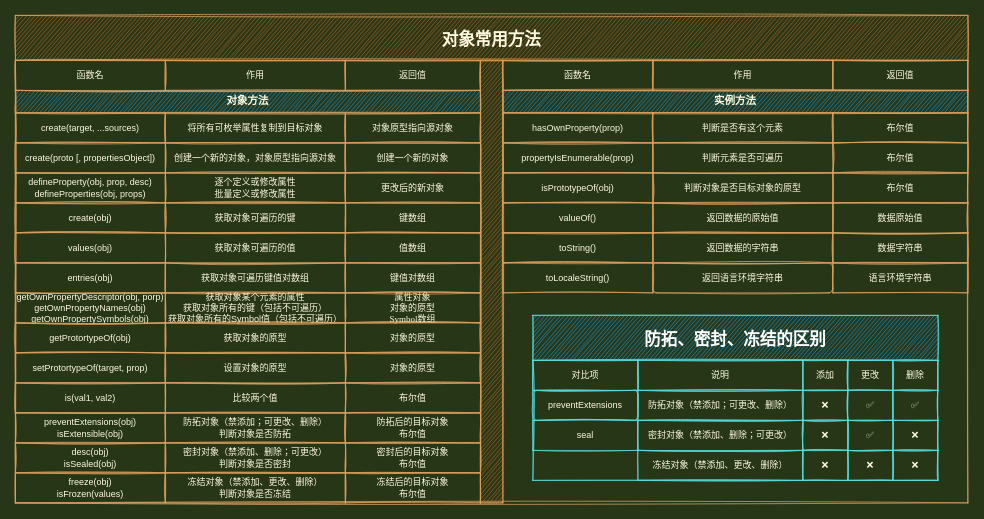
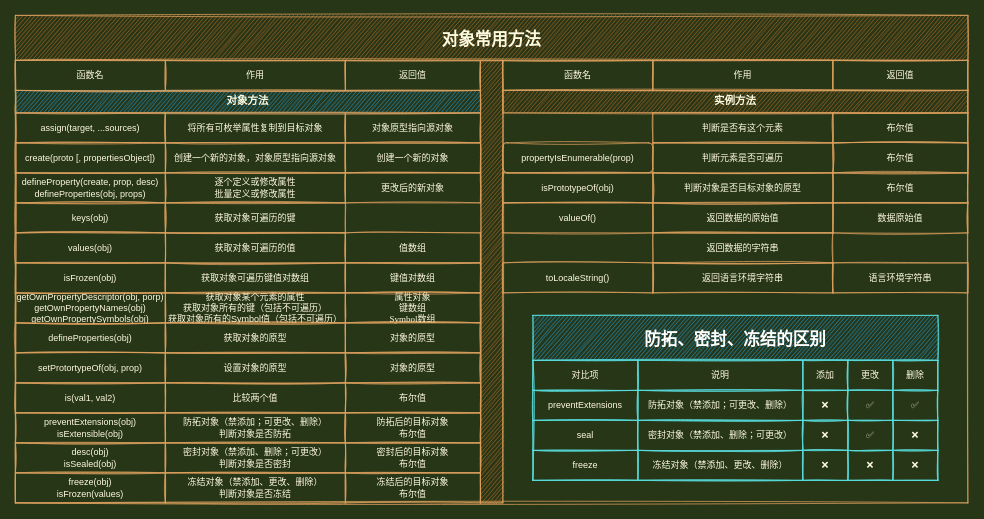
node "实例方法": fillcolor #1ba1e2 -> #bc6c25
node "create(target, ...sources)": label "create(target, ...sources)" -> "assign(target, ...sources)"
node "hasOwnProperty(prop)": removed
node "propertyIsEnumerable(prop)": shape rectangle -> rounded rectangle
node "defineProperty(obj, prop, desc) defineProperties(obj, props)": label "defineProperty(obj, prop, desc) defineProperties(obj, props)" -> "defineProperty(create, prop, desc) defineProperties(obj, props)"
node "create(obj)": label "create(obj)" -> "keys(obj)"
node "键数组": removed
node "toString()": removed
node "数据字符串": removed
node "entries(obj)": label "entries(obj)" -> "isFrozen(obj)"
node "返回语言环境字符串": shape rounded rectangle -> rectangle
node "属性对象 对象的原型 Symbol数组": label "属性对象 对象的原型 Symbol数组" -> "属性对象 键数组 Symbol数组"
node "getProtortypeOf(obj)": label "getProtortypeOf(obj)" -> "defineProperties(obj)"
node "setProtortypeOf(target, prop)": label "setProtortypeOf(target, prop)" -> "setProtortypeOf(obj, prop)"
node "preventExtensions": shape rounded rectangle -> rectangle
node "freeze": added
